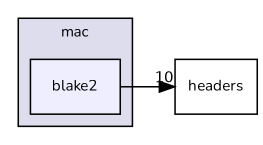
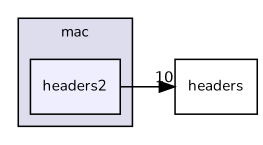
node "blake2": label "blake2" -> "headers2"
